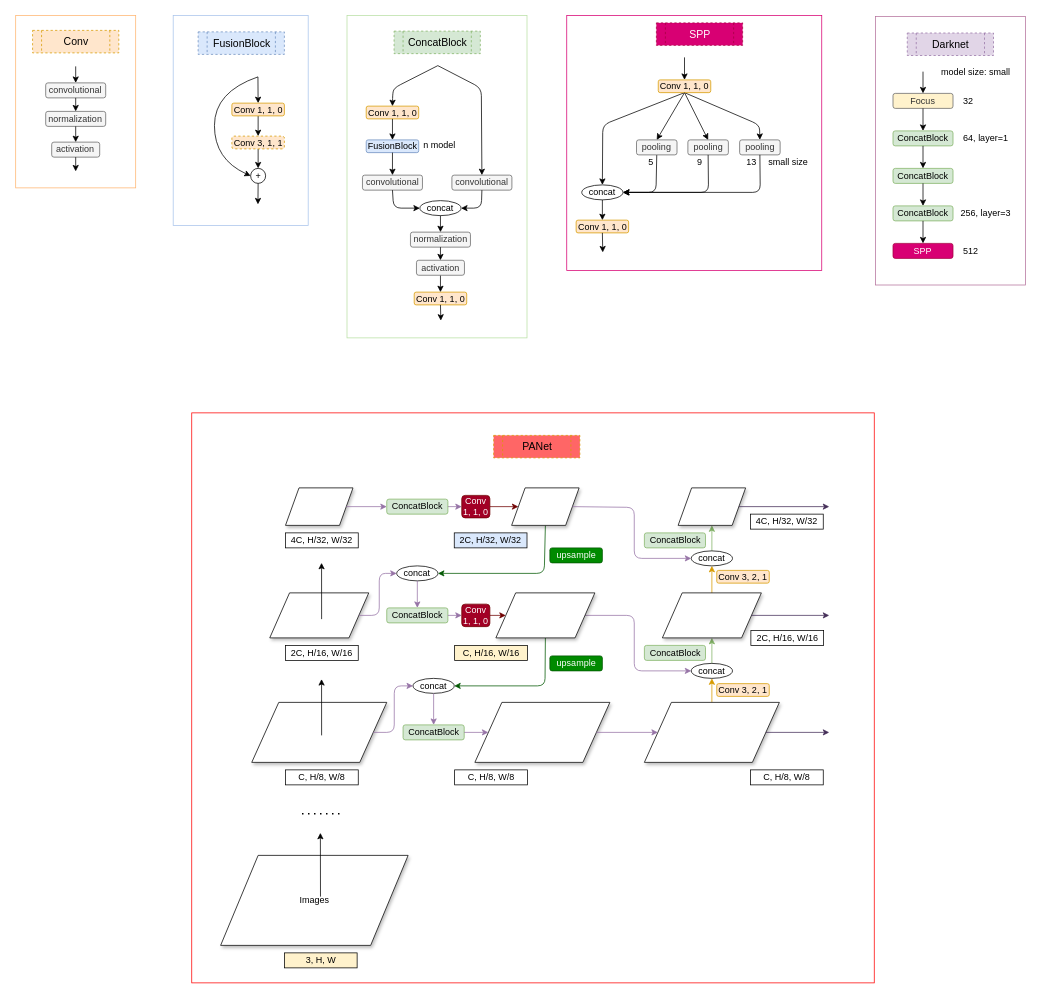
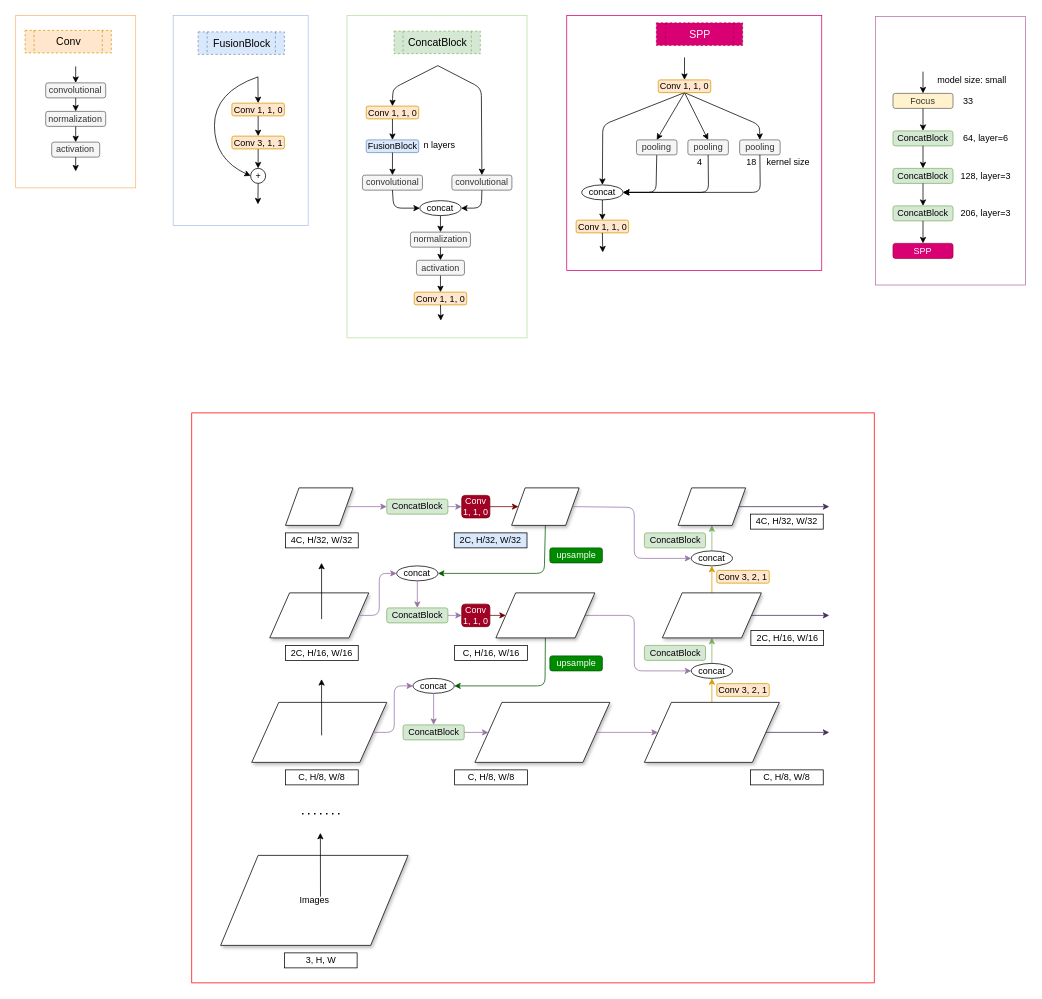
node "Conv": moved (76, 42) -> (68, 42)
node "Darknet": removed
node "model size: small": moved (975, 72) -> (972, 80)
node "32": label "32" -> "33"
node "64, layer=1": label "64, layer=1" -> "64, layer=6"
node "Conv 3, 1, 1": style dashed -> solid
node "n model": label "n model" -> "n layers"
node "5": removed
node "9": label "9" -> "4"
node "13": label "13" -> "18"
node "small size": label "small size" -> "kernel size"
node "128, layer=3": added
node "256, layer=3": label "256, layer=3" -> "206, layer=3"
node "512": removed
node "PANet": removed
node "C, H/16, W/16": fillcolor #fff2cc -> #ffffff
node "3, H, W": fillcolor #fff2cc -> #ffffff
